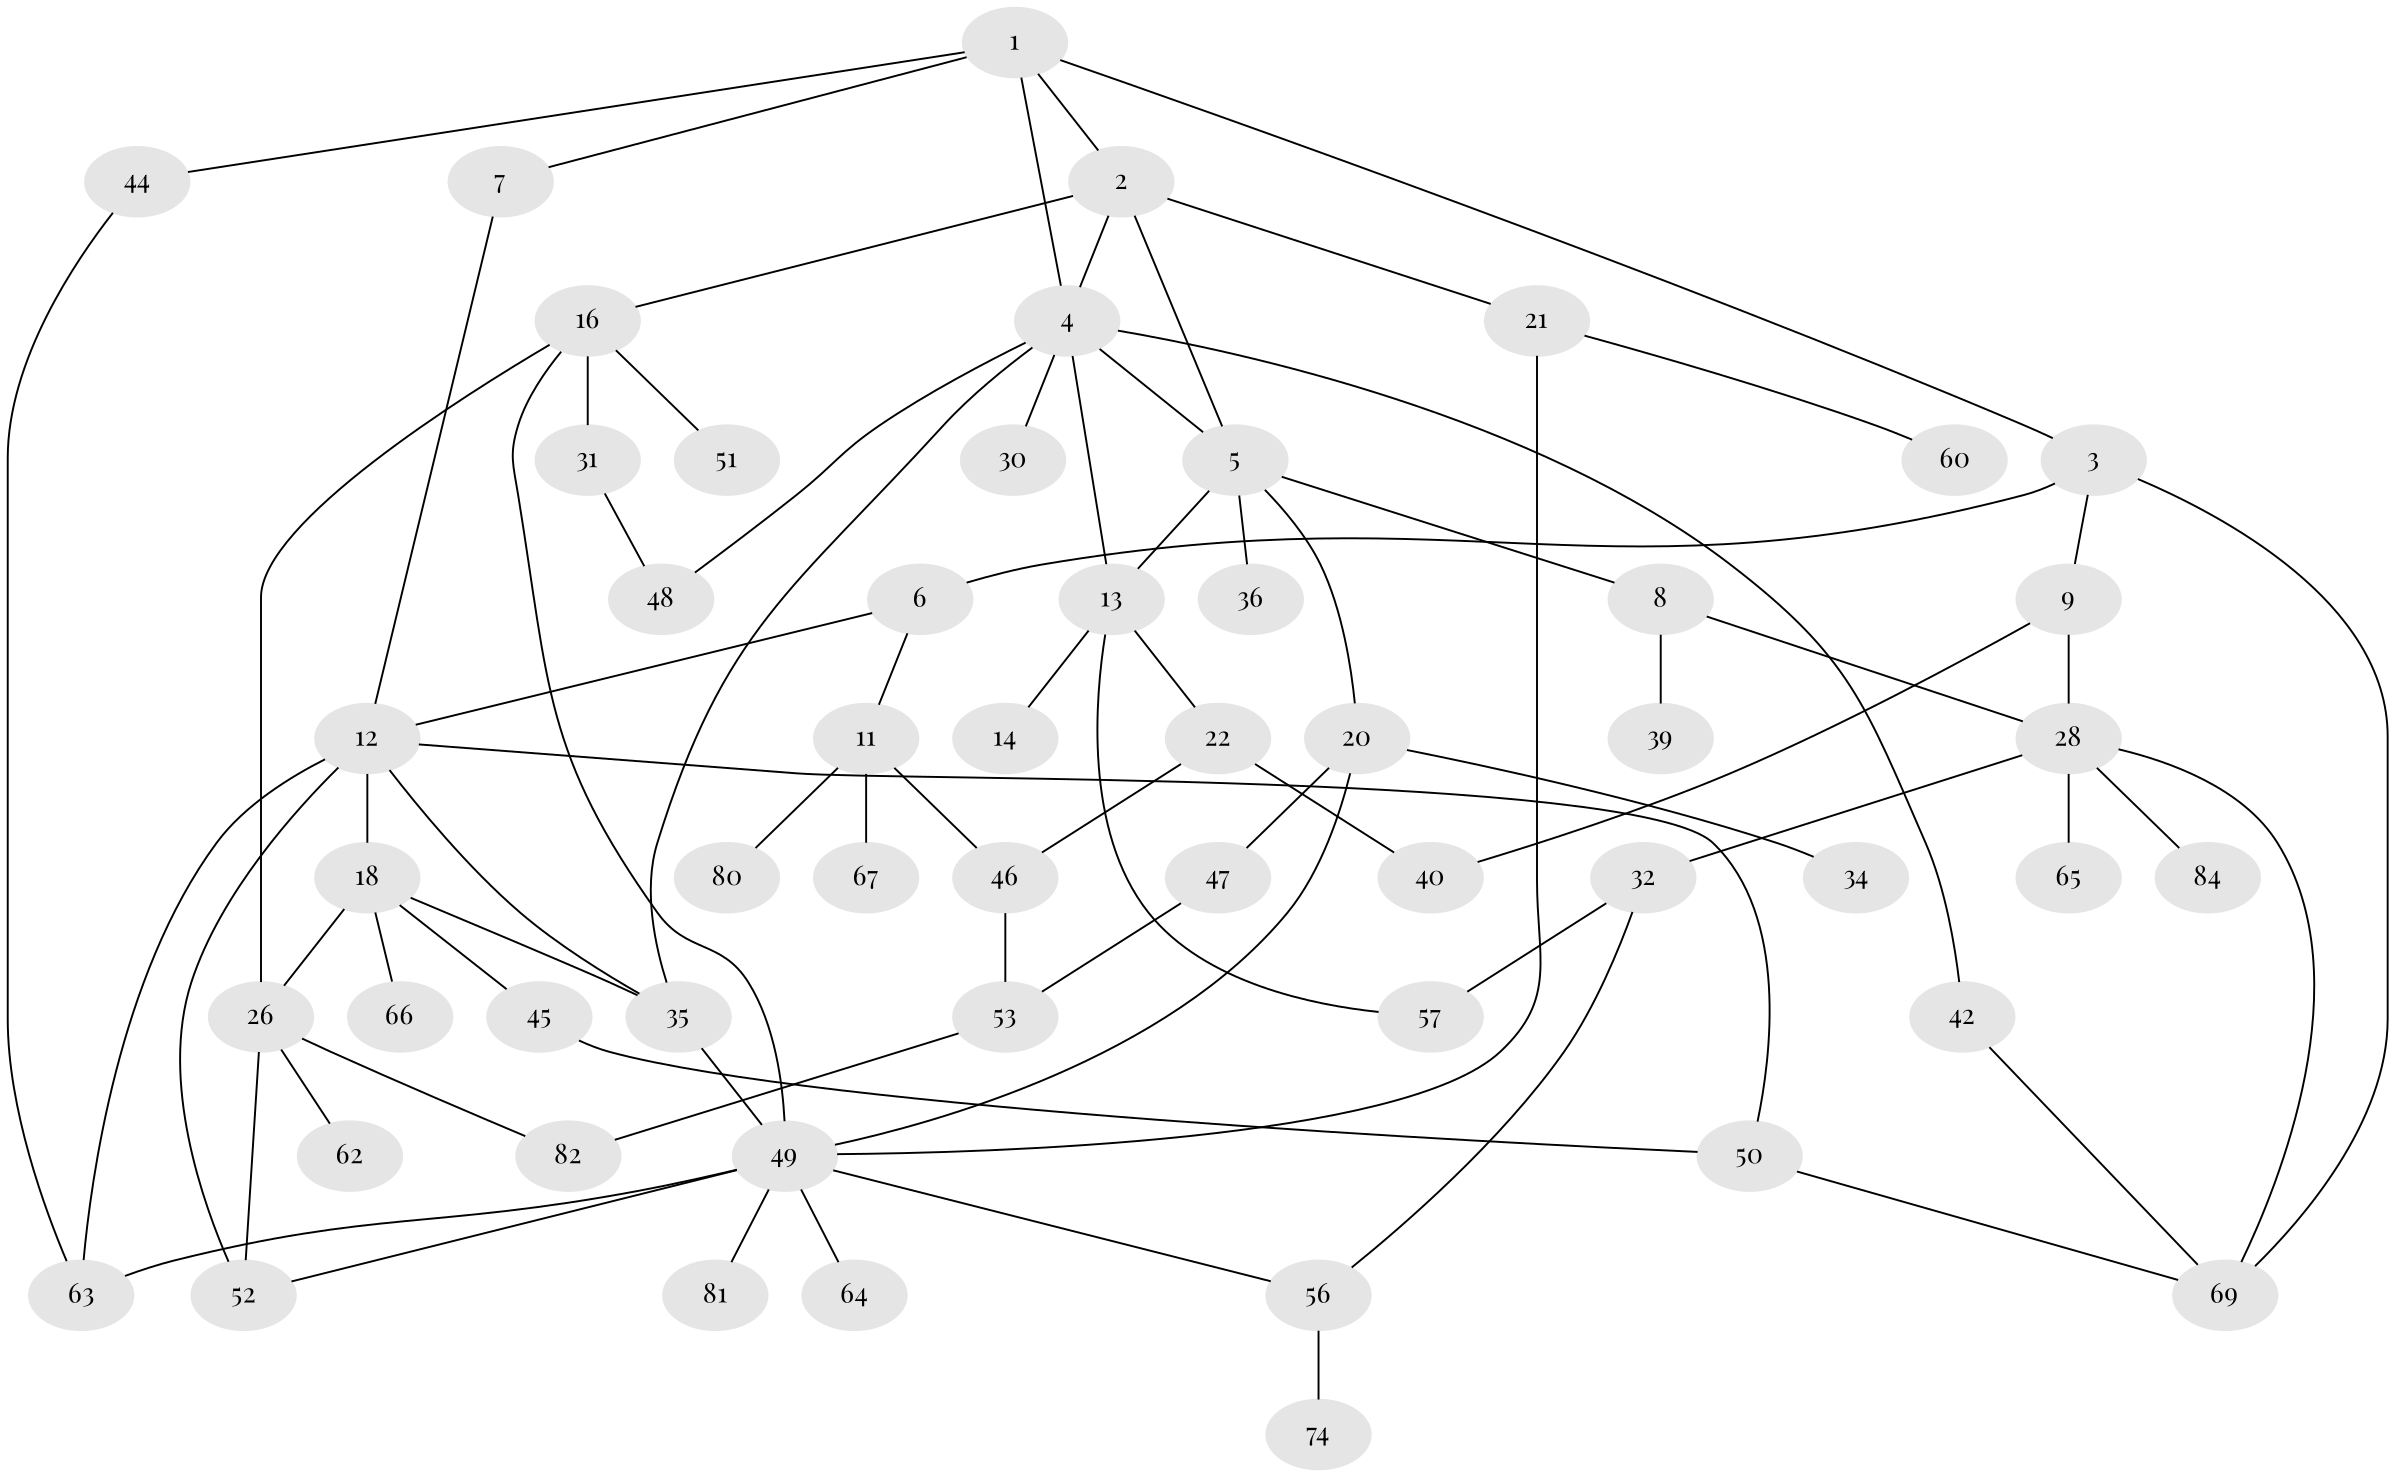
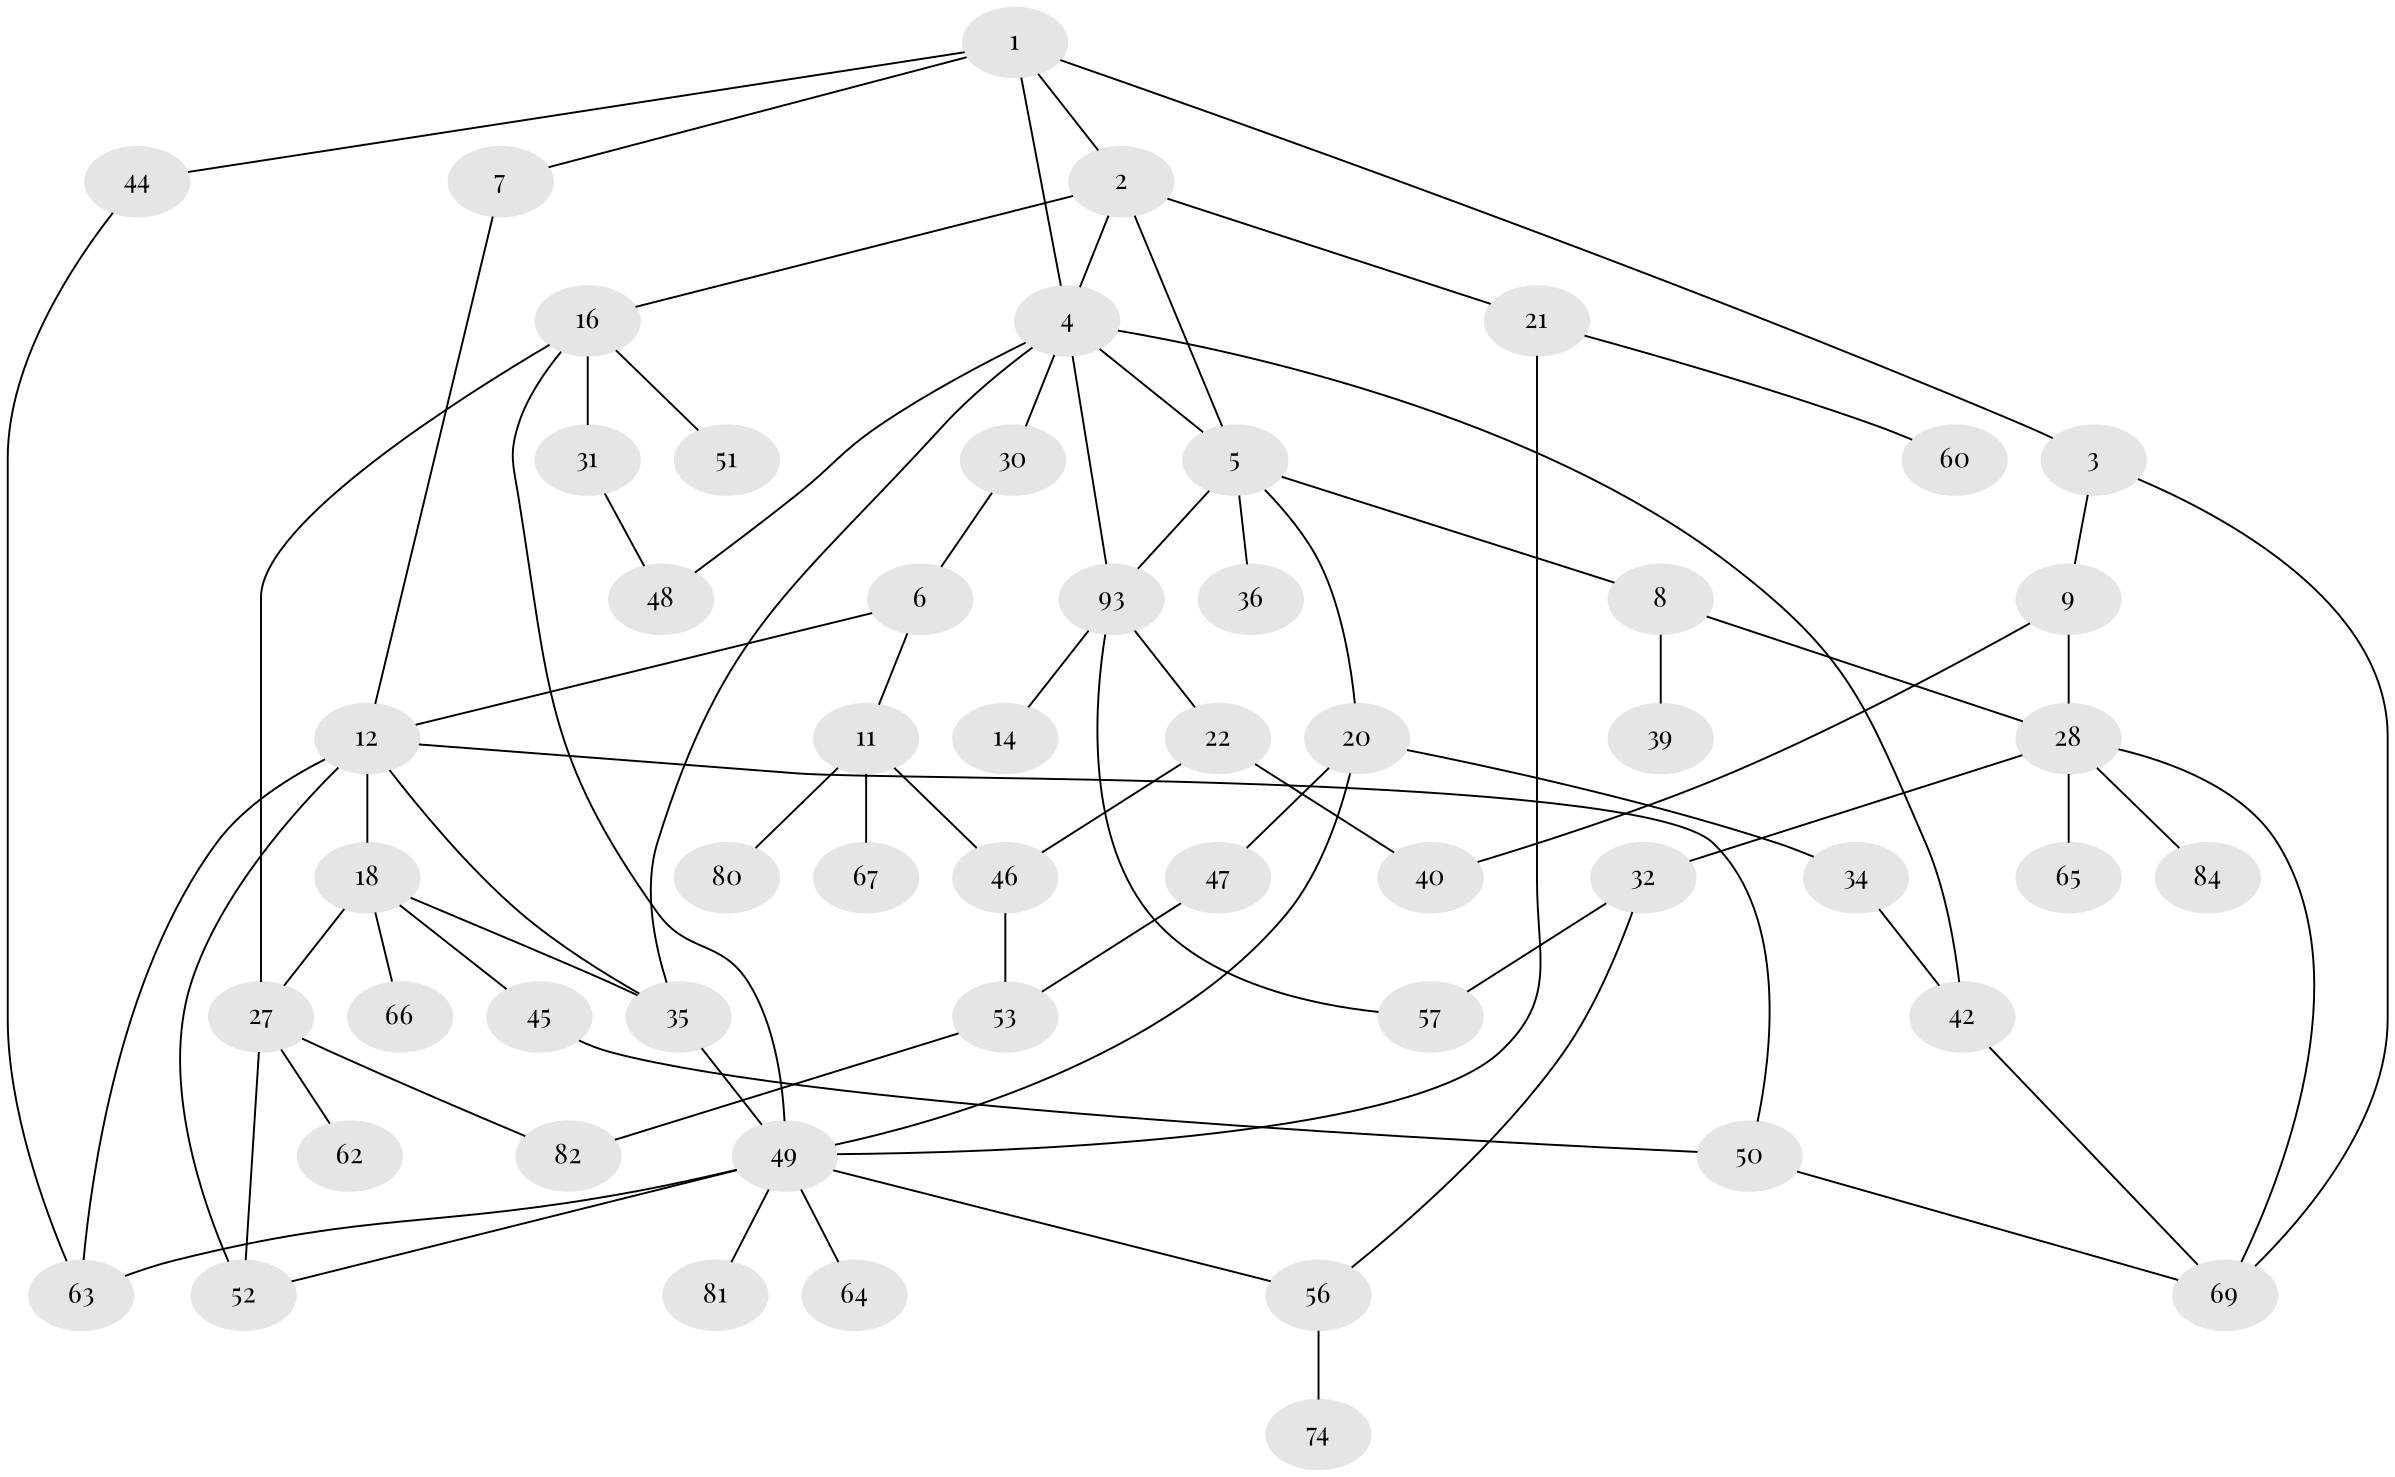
edge "3" -- "6": now "30" -- "6"
node "13": label "13" -> "93"
edge "34" -- "42": added
node "26": label "26" -> "27"
